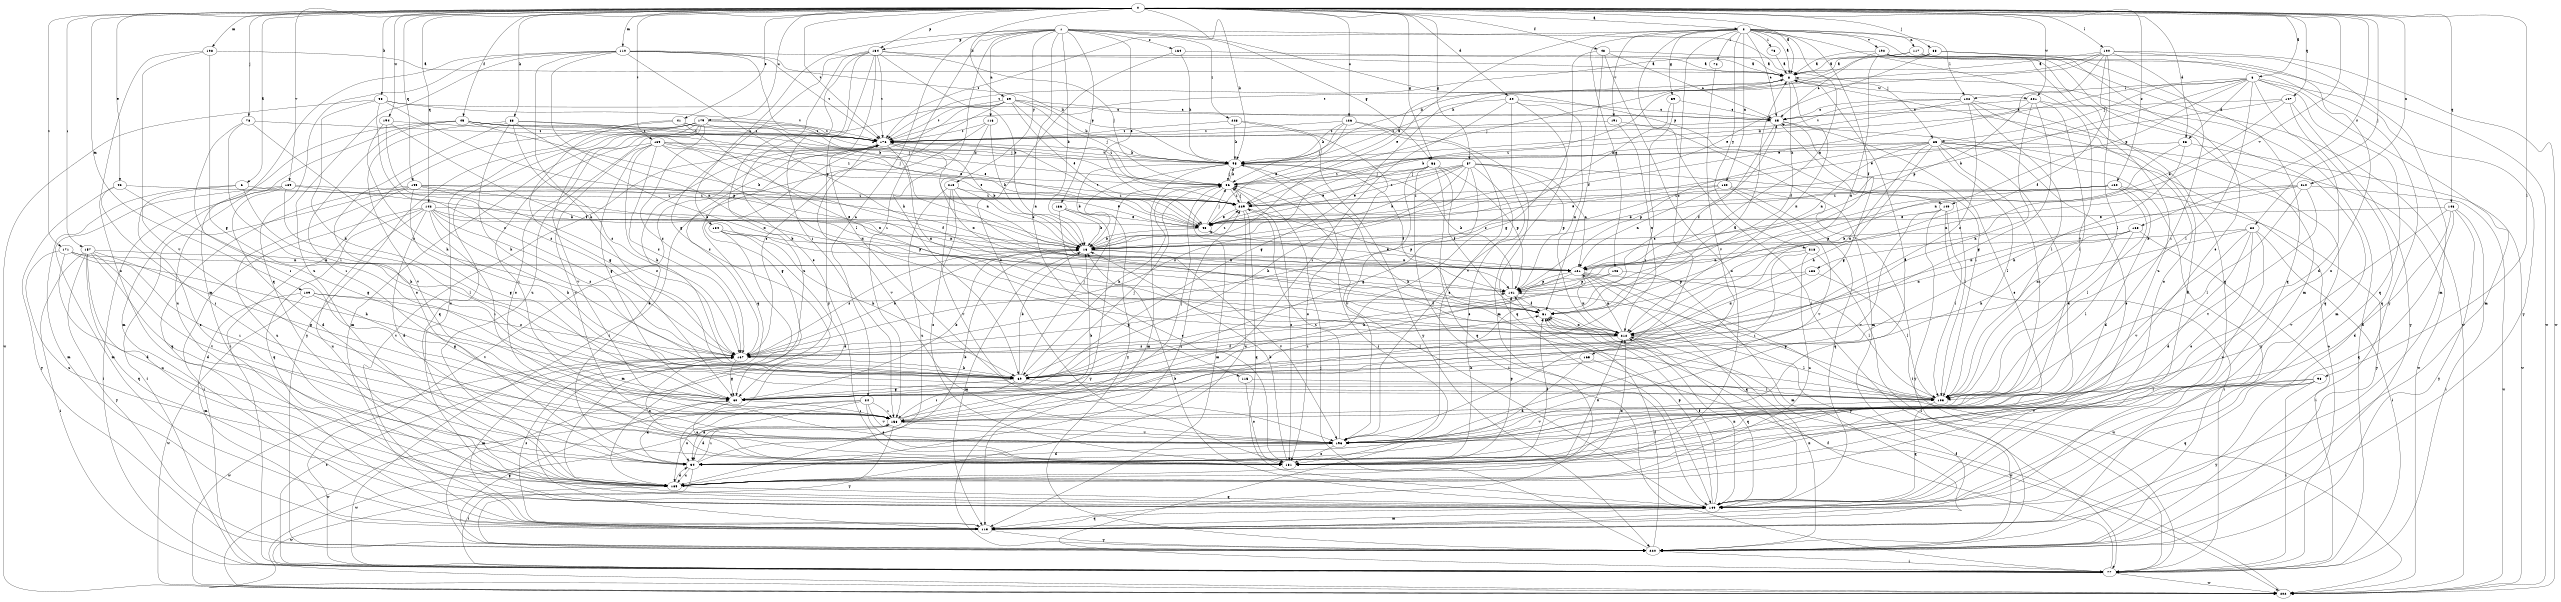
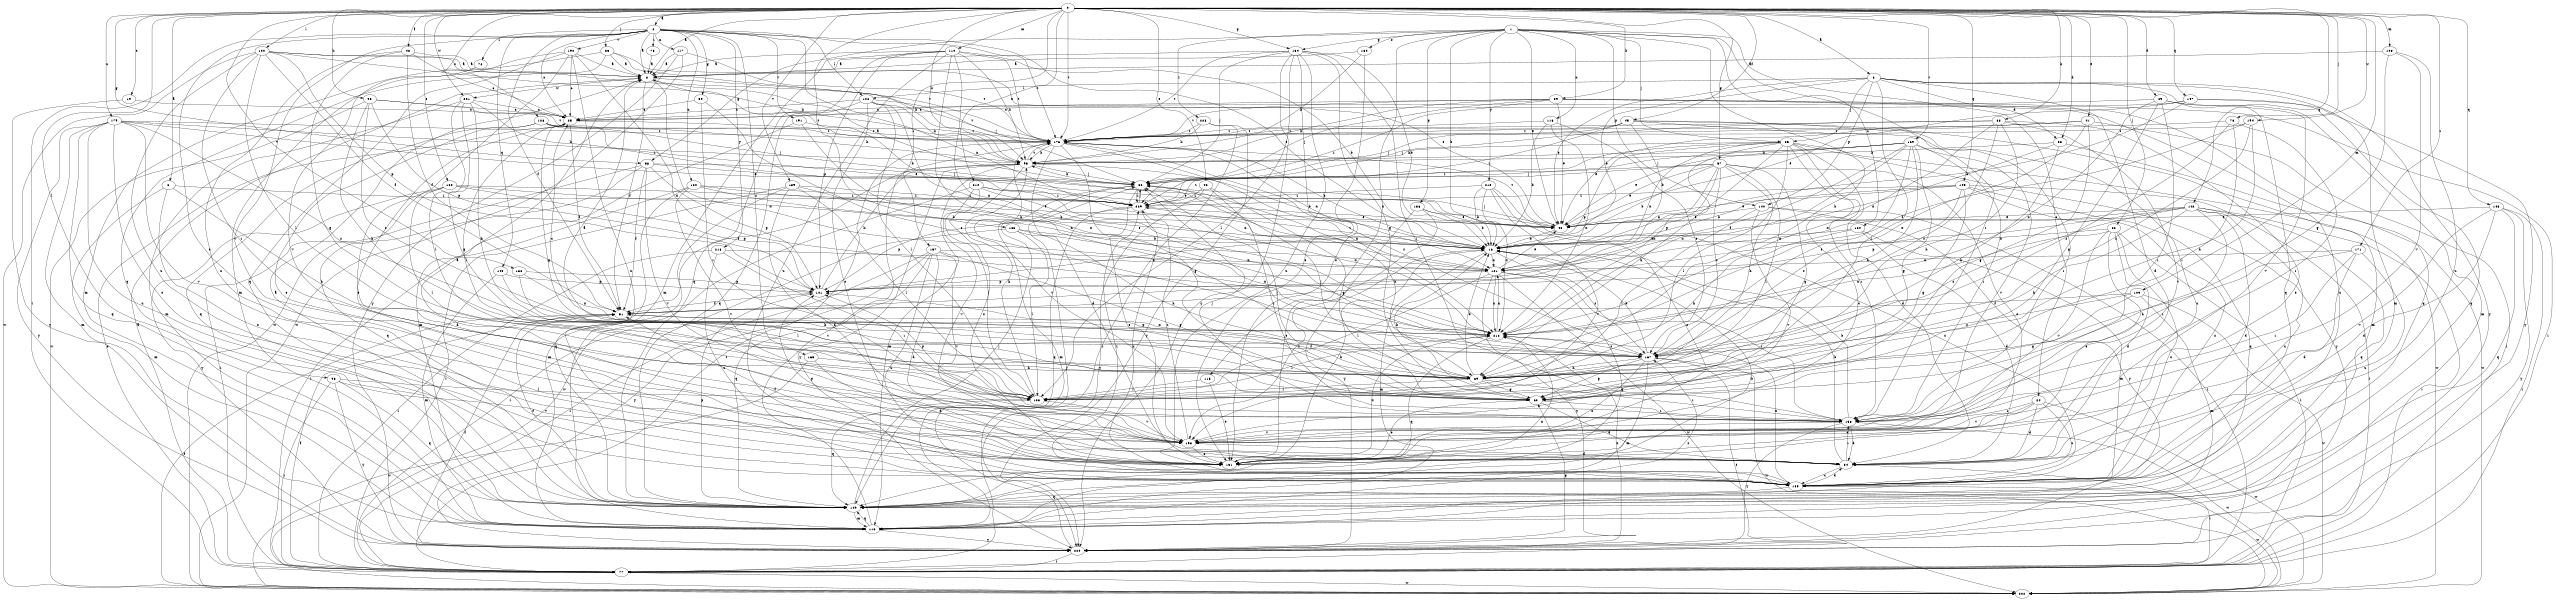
node "19": added
